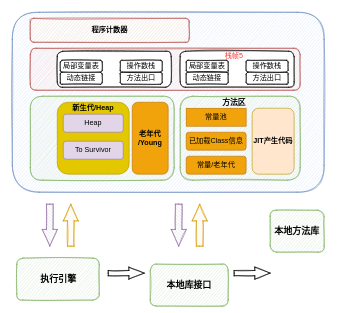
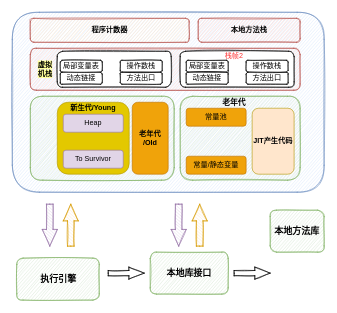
node "本地方法栈": added
node "栈帧5": label "栈帧5" -> "栈帧2"
node "虚拟 机栈": added
node "方法区": label "方法区" -> "老年代"
node "新生代/Heap": label "新生代/Heap" -> "新生代/Young"
node "常量池": shape rectangle -> rounded rectangle
node "老年代 /Young": label "老年代 /Young" -> "老年代 /Old"
node "已加载Class信息": removed
node "To Survivor": moved (93, 150) -> (93, 159)
node "常量/老年代": label "常量/老年代" -> "常量/静态变量"
node "本地库接口": moved (189, 285) -> (189, 273)
